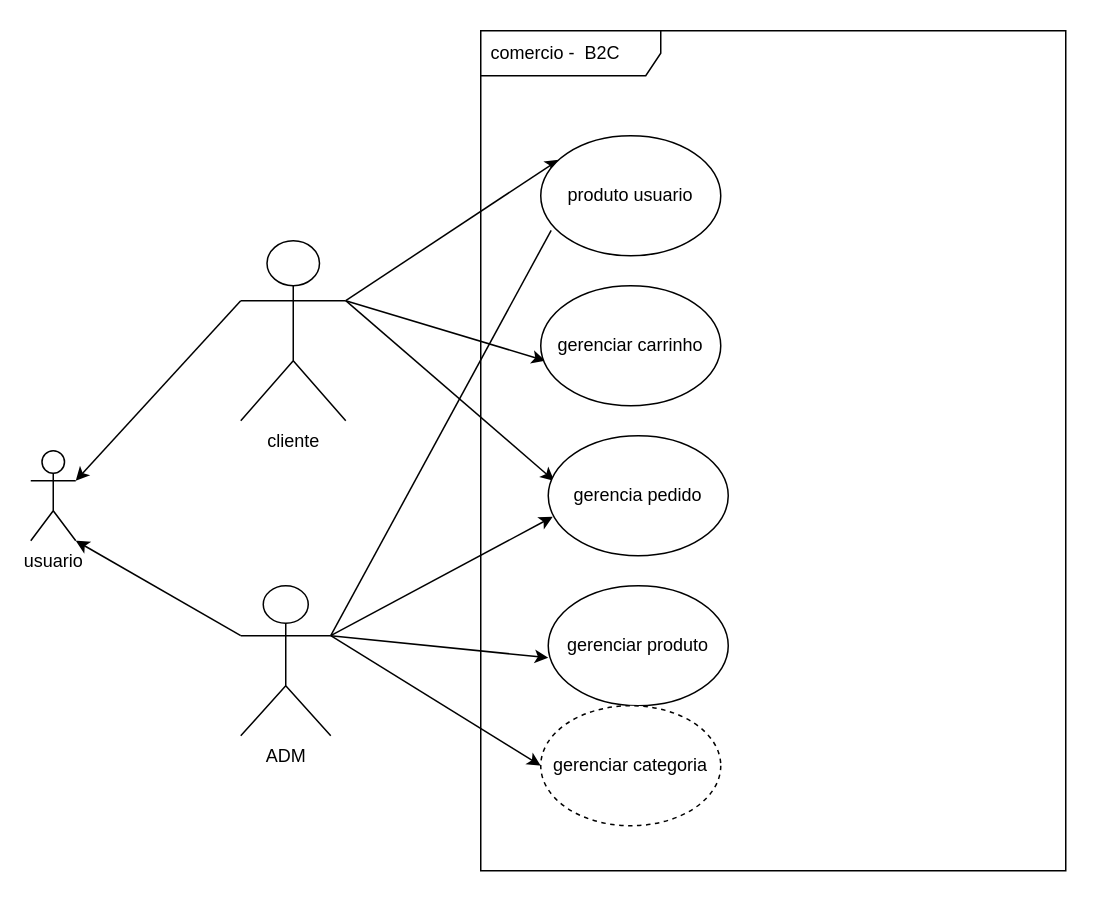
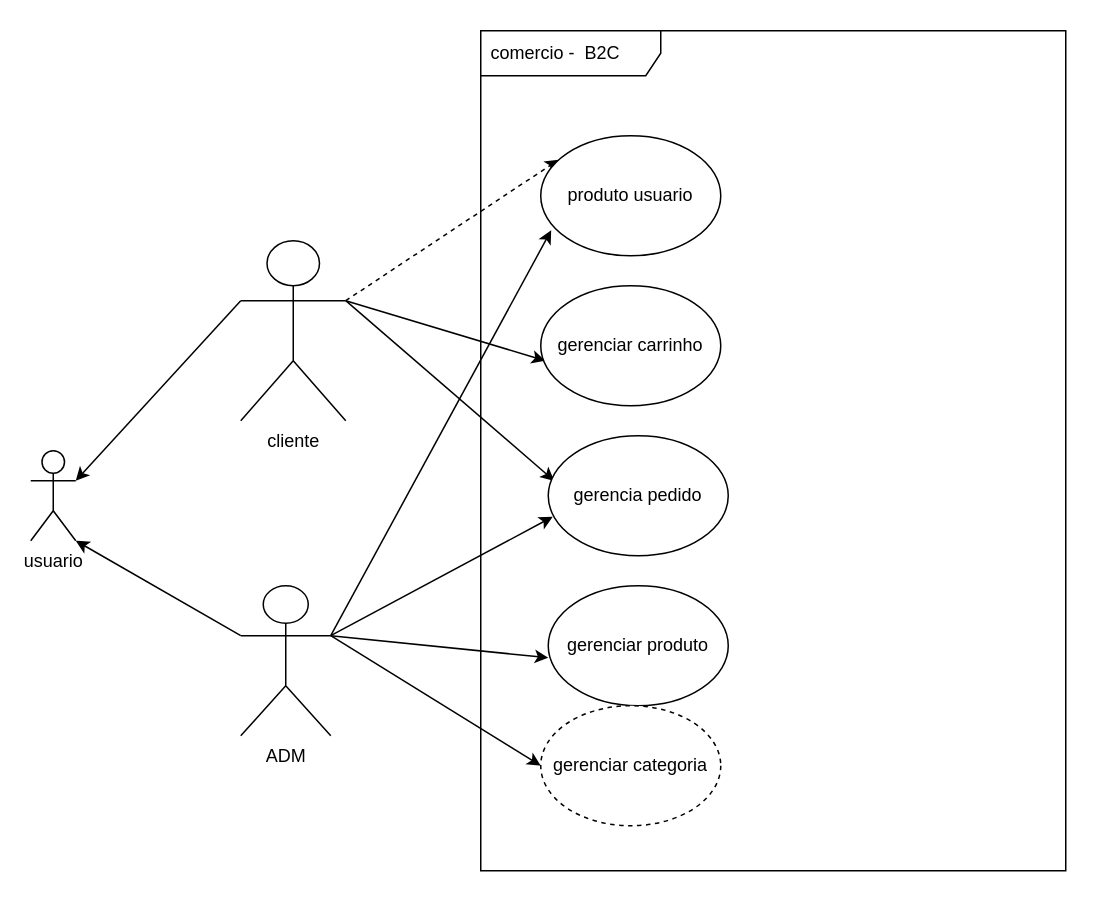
edge "cliente" -> "produto usuario": style solid -> dashed
edge "produto usuario" -- "ADM": arrowhead none -> classic
